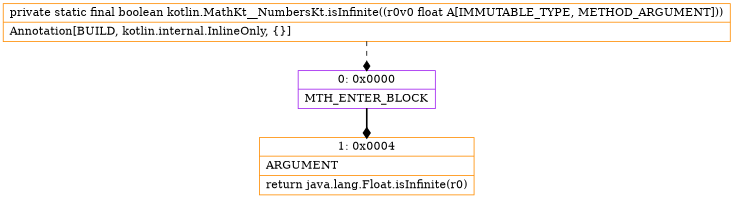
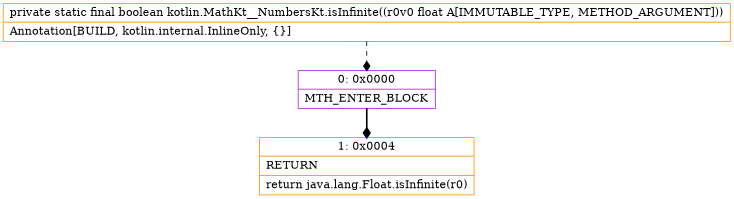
node "1: 0x0004": text "ARGUMENT" -> "RETURN"
